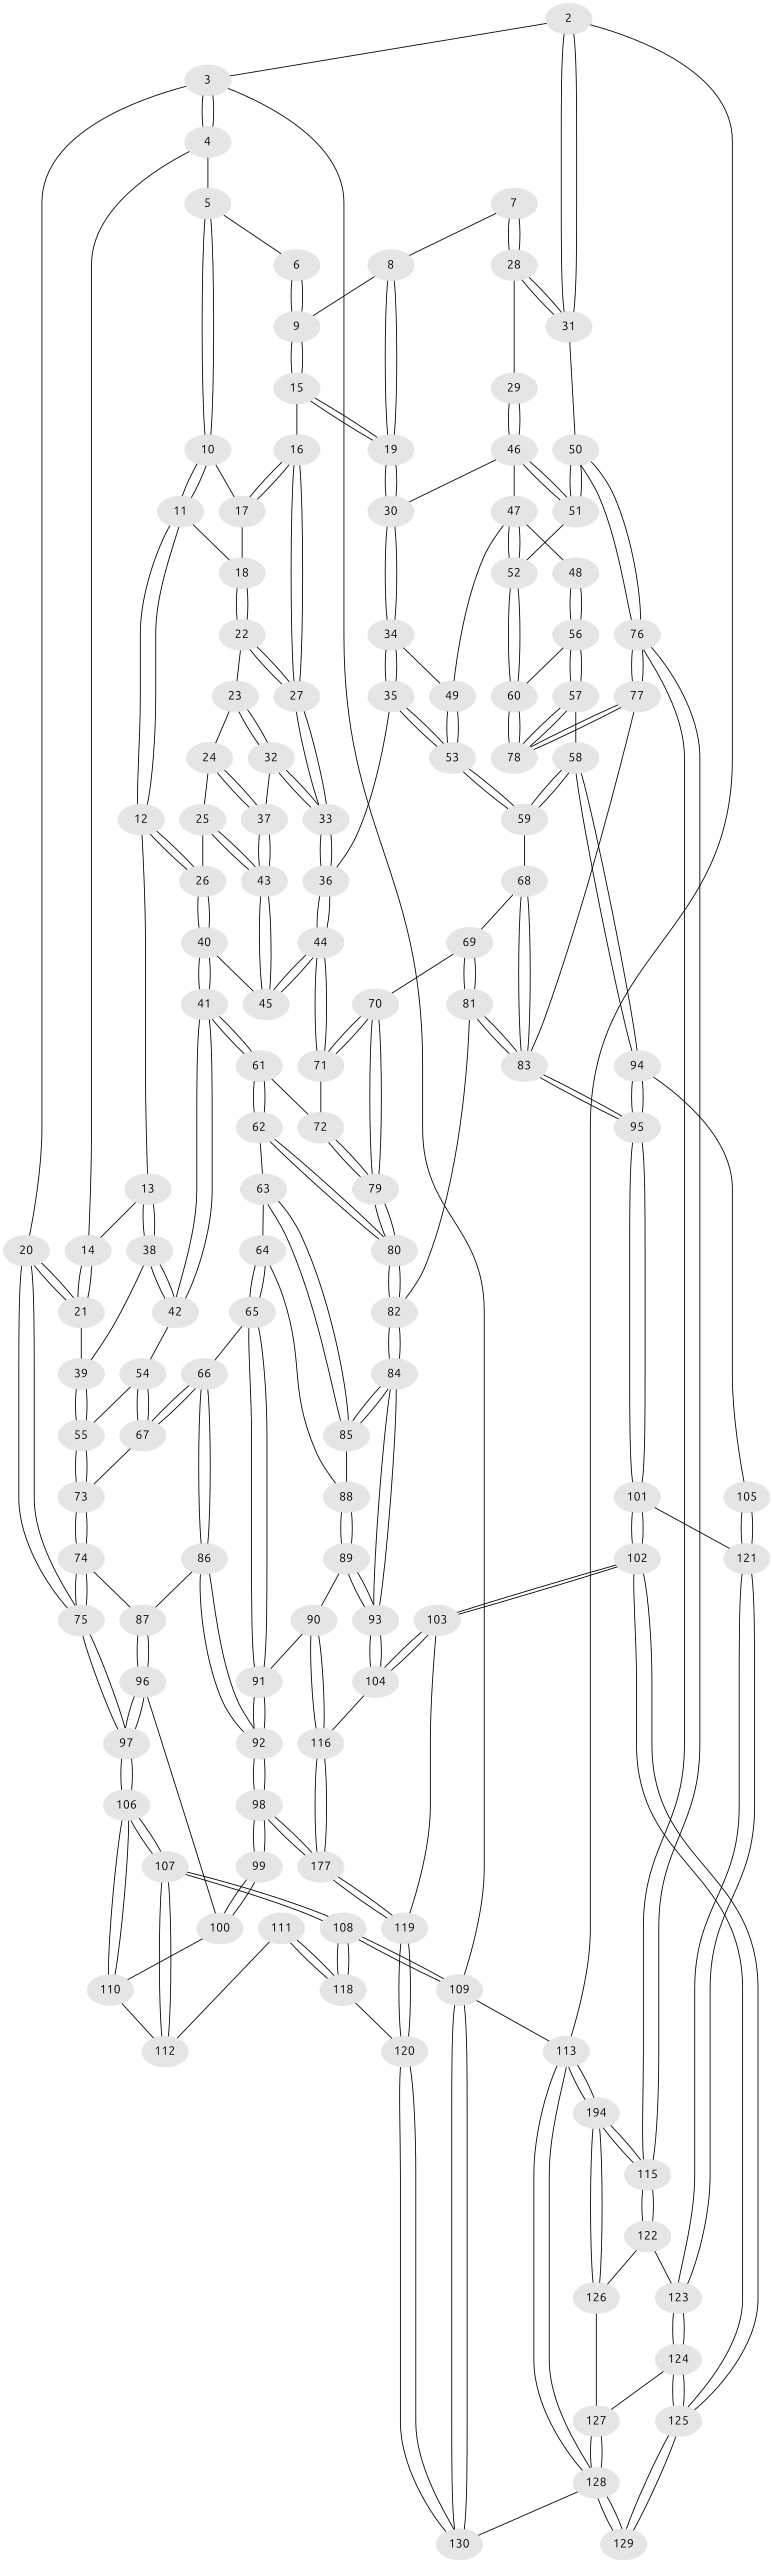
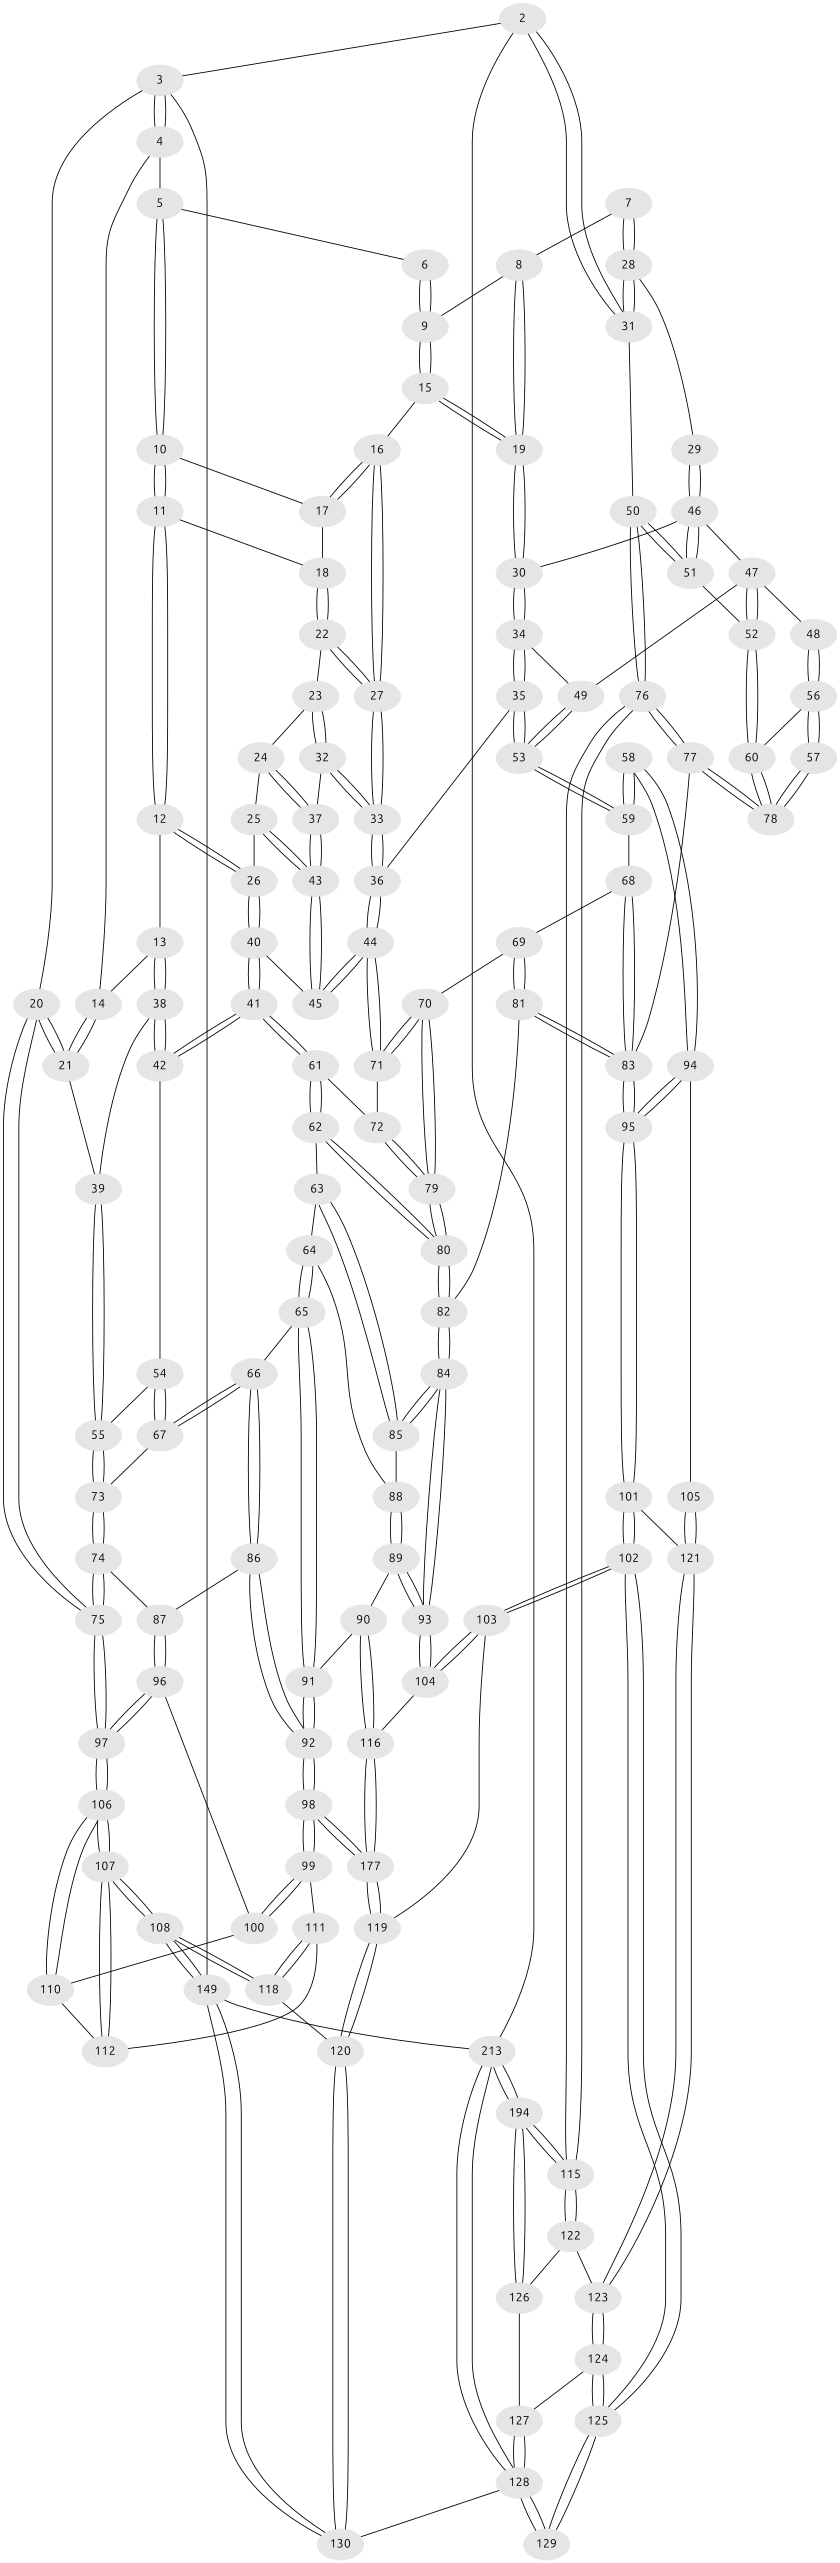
edge "57" -- "58": removed
edge "99" -- "111": added
node "109": label "109" -> "149"
node "113": label "113" -> "213"
